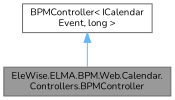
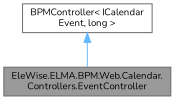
node "EleWise.ELMA.BPM.Web.Calendar. Controllers.BPMController": label "EleWise.ELMA.BPM.Web.Calendar. Controllers.BPMController" -> "EleWise.ELMA.BPM.Web.Calendar. Controllers.EventController"
